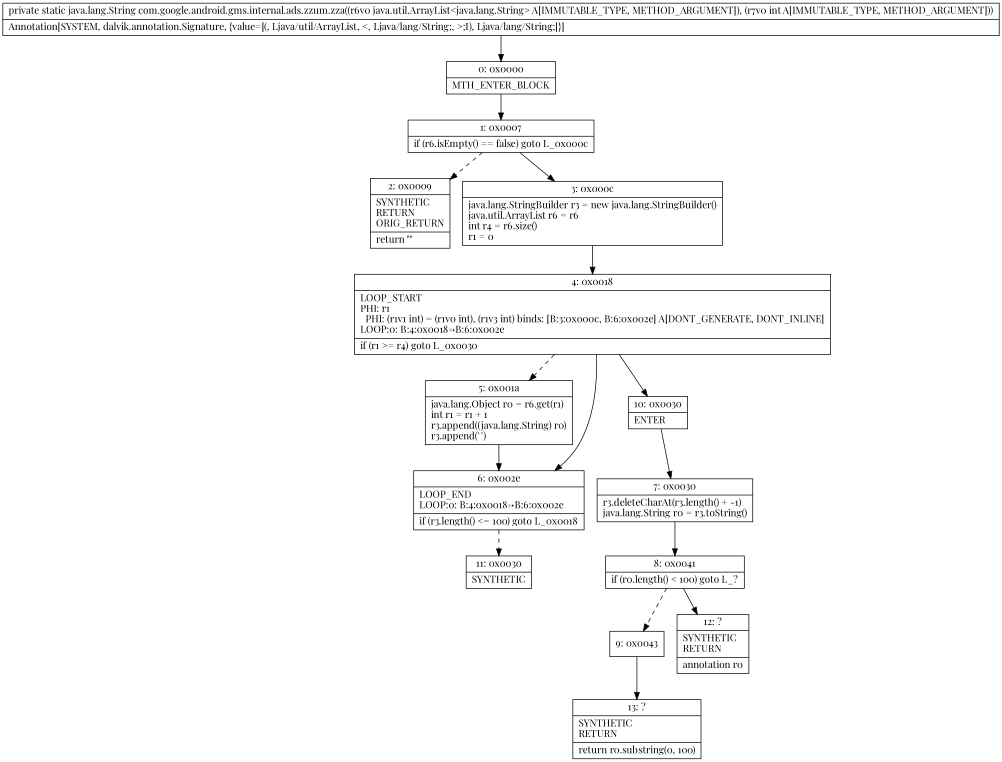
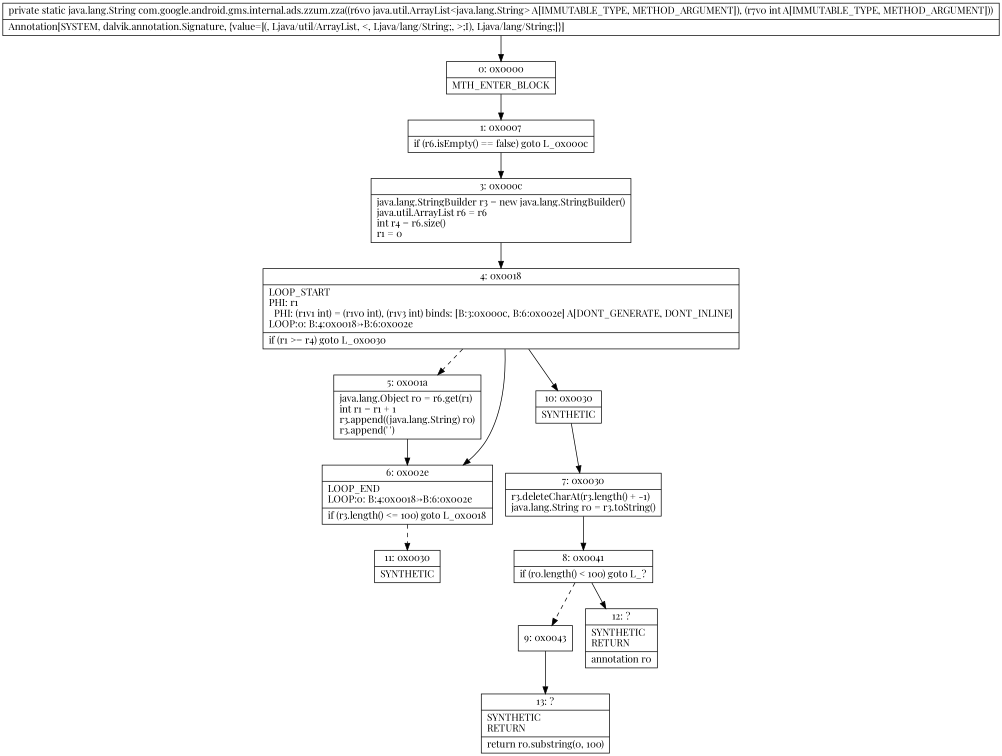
node "2: 0x0009": removed
node "10: 0x0030": text "ENTER" -> "SYNTHETIC"
